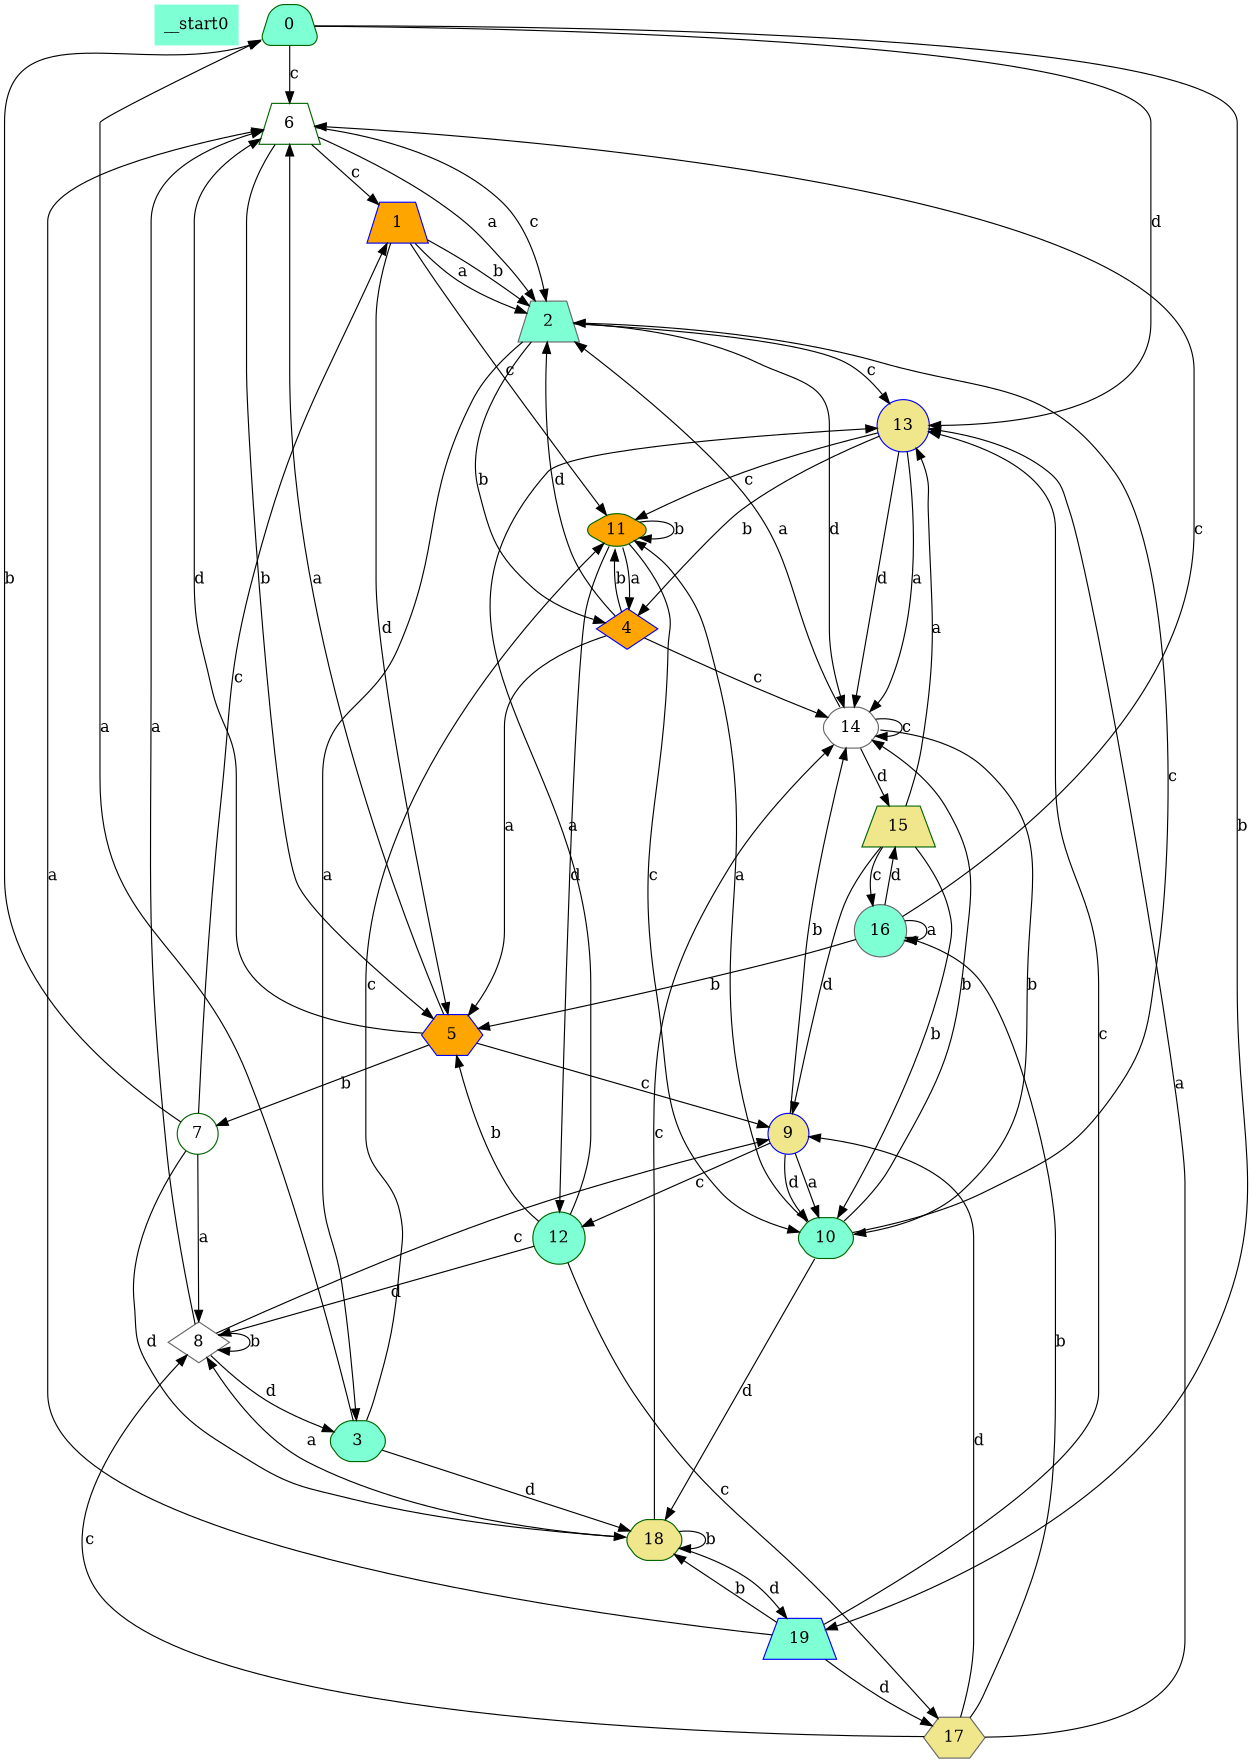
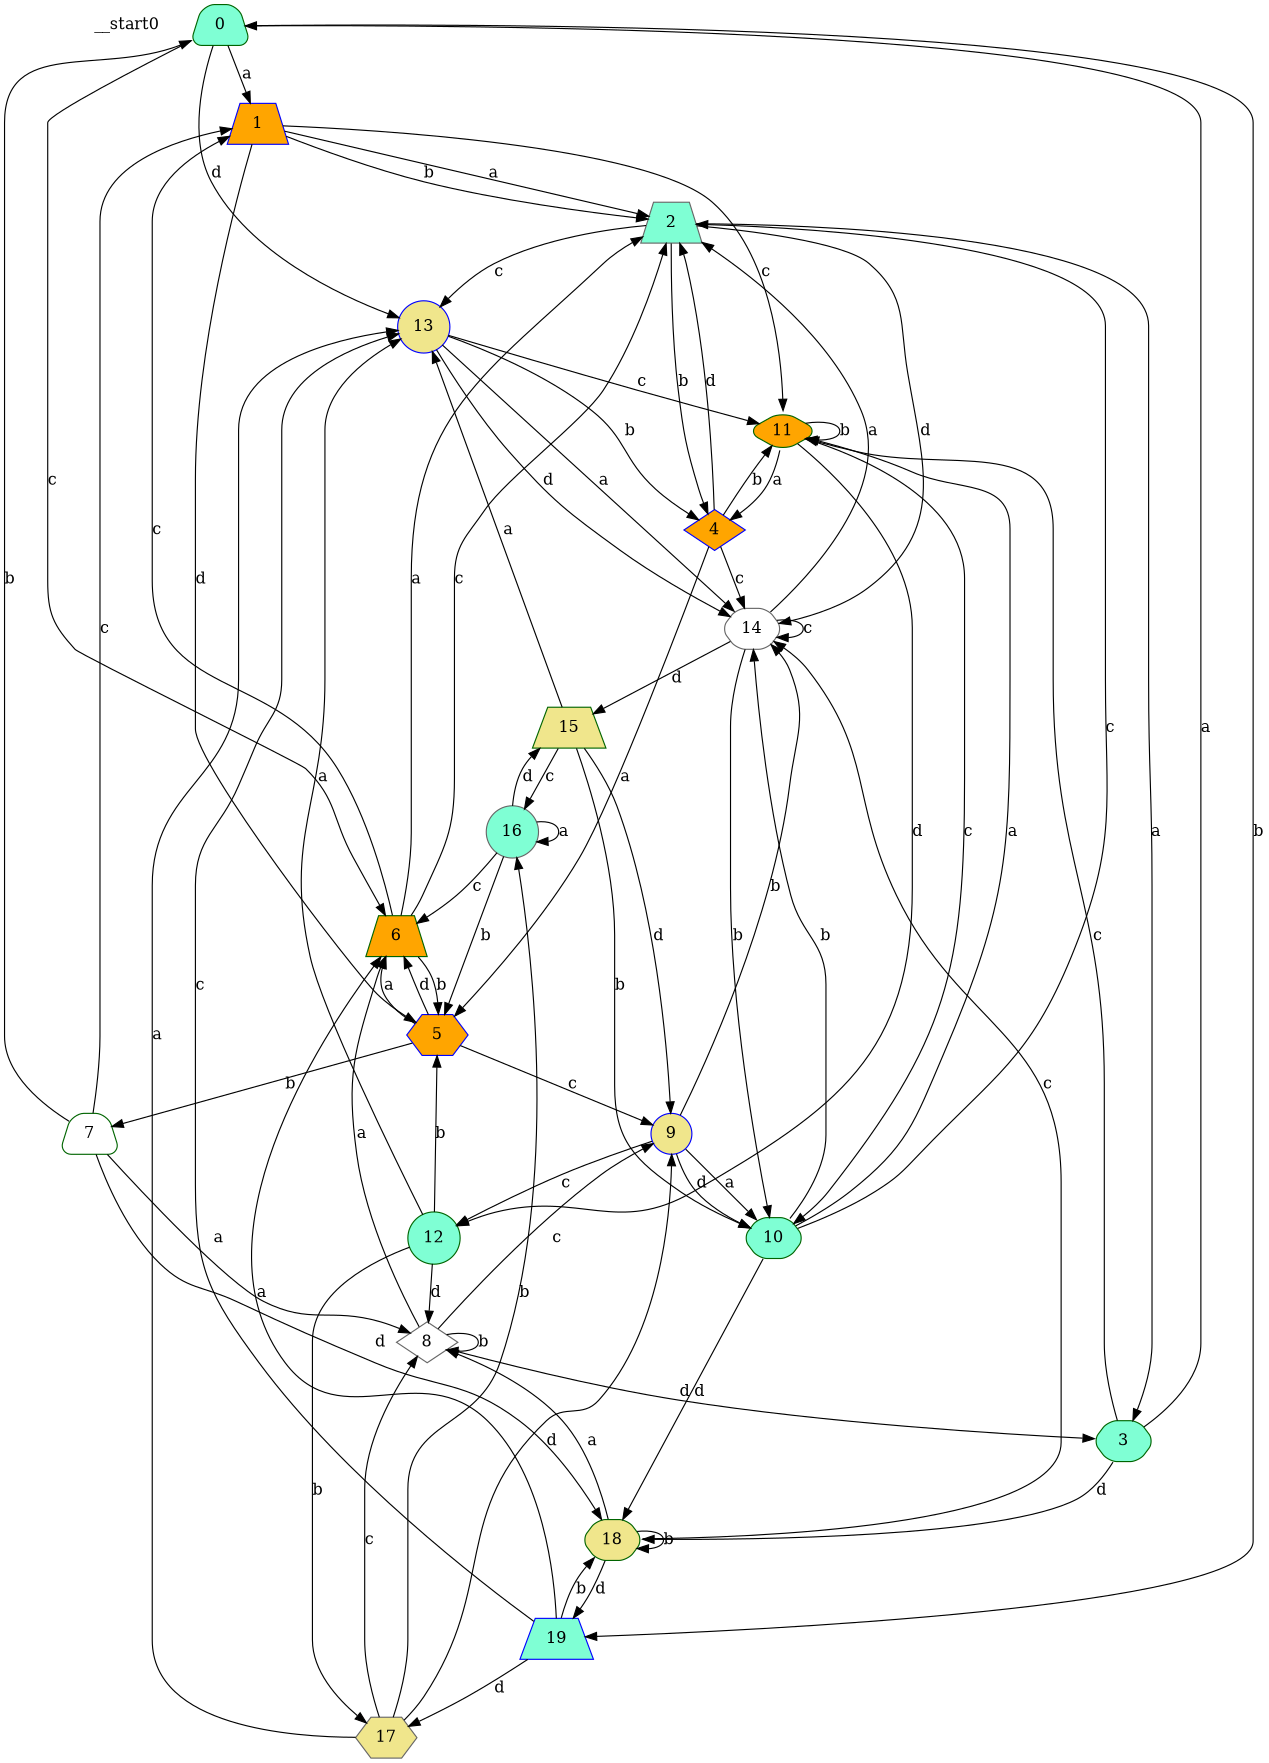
node "__start0": fillcolor aquamarine -> white
edge "0" -> "1": added, label "a"
node "6": fillcolor white -> orange
node "7": shape circle -> trapezium
edge "12" -> "17": label "c" -> "b"
